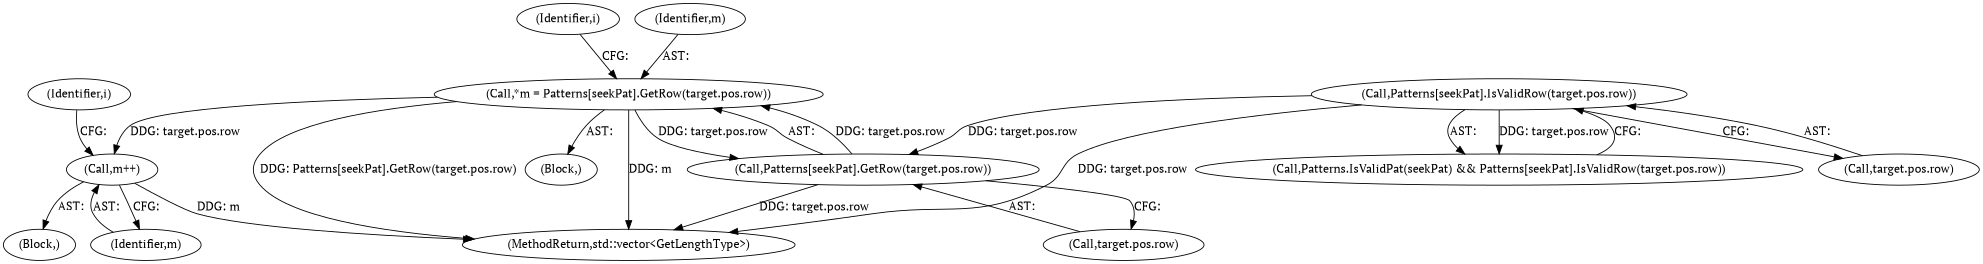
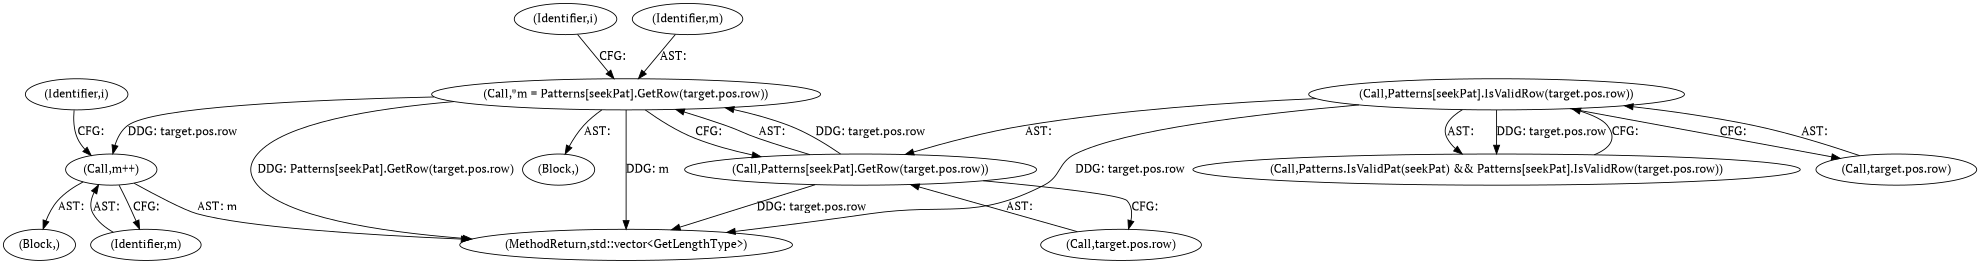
edge "(Call,*m = Patterns[seekPat].GetRow(target.pos.row))" -> "(Call,Patterns[seekPat].GetRow(target.pos.row))": label "DDG: target.pos.row" -> "CFG: "
edge "(Call,Patterns[seekPat].IsValidRow(target.pos.row))" -> "(Call,Patterns[seekPat].GetRow(target.pos.row))": label "DDG: target.pos.row" -> "AST: "
edge "(Call,m++)" -> "(MethodReturn,std::vector<GetLengthType>)": label "DDG: m" -> "AST: m"
